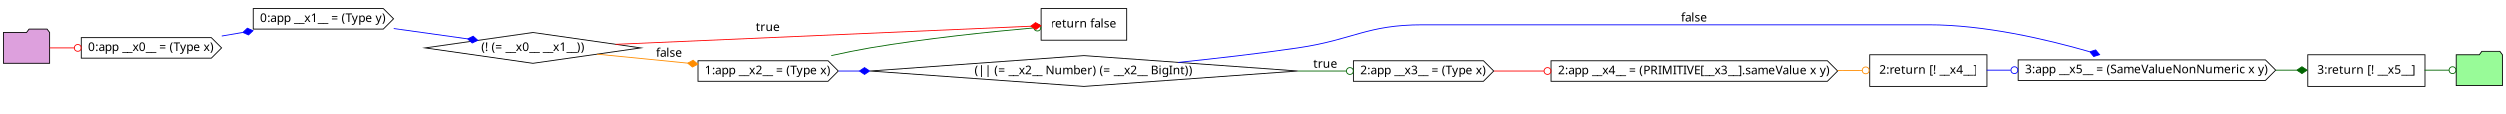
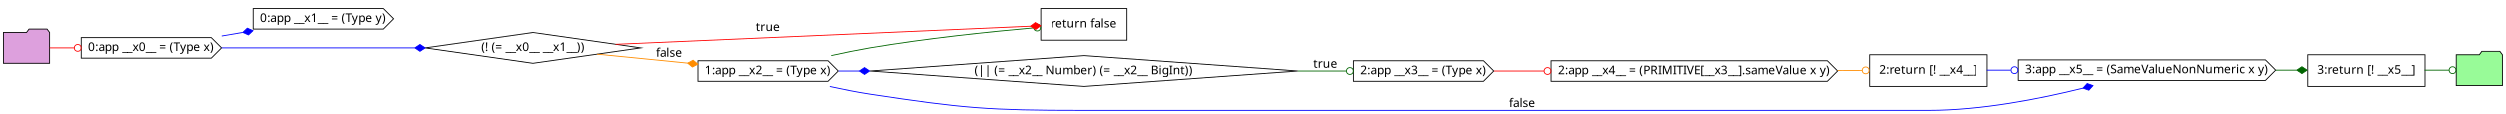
edge "(|| (= __x2__ Number) (= __x2__ BigInt))" -> "3:app __x5__ = (SameValueNonNumeric x y)": now "1:app __x2__ = (Type x)" -> "3:app __x5__ = (SameValueNonNumeric x y)"
edge "0:app __x1__ = (Type y)" -> "(! (= __x0__ __x1__))": now "0:app __x0__ = (Type x)" -> "(! (= __x0__ __x1__))"
